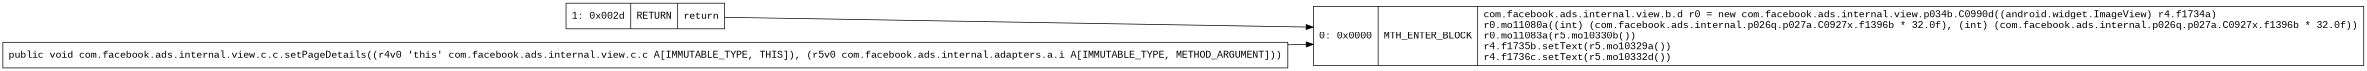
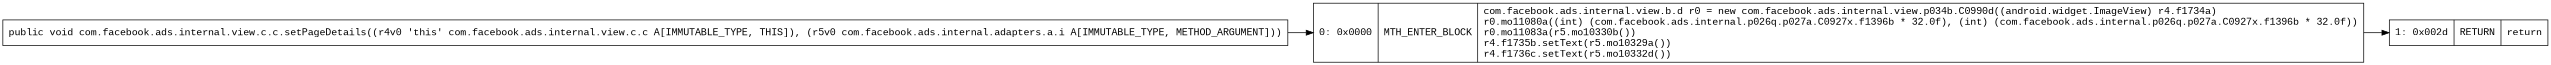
edge "1: 0x002d" -> "0: 0x0000": reversed
